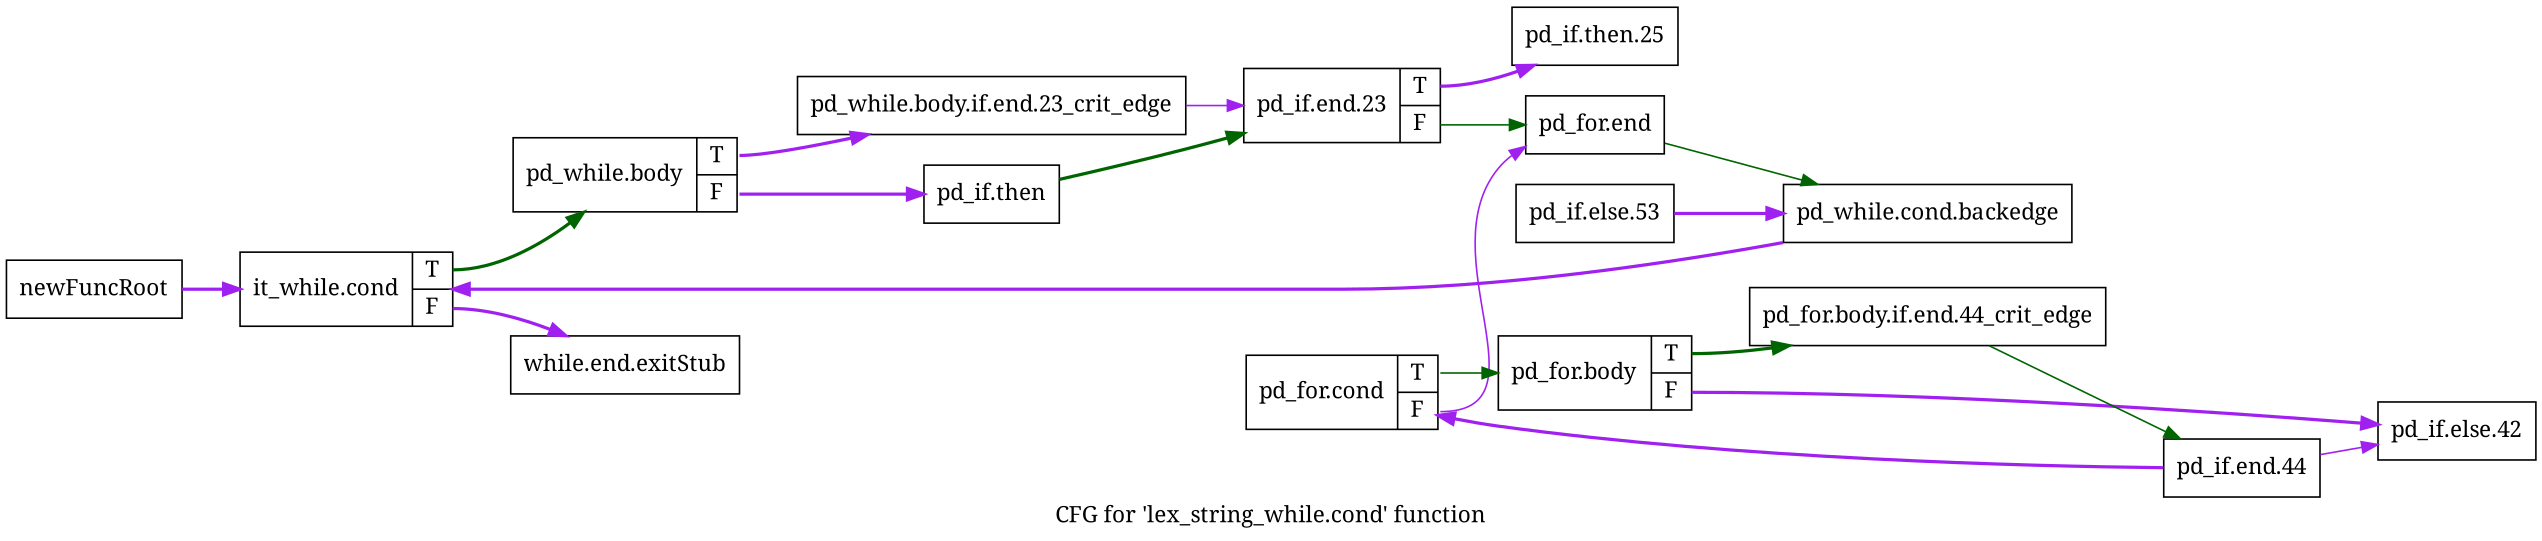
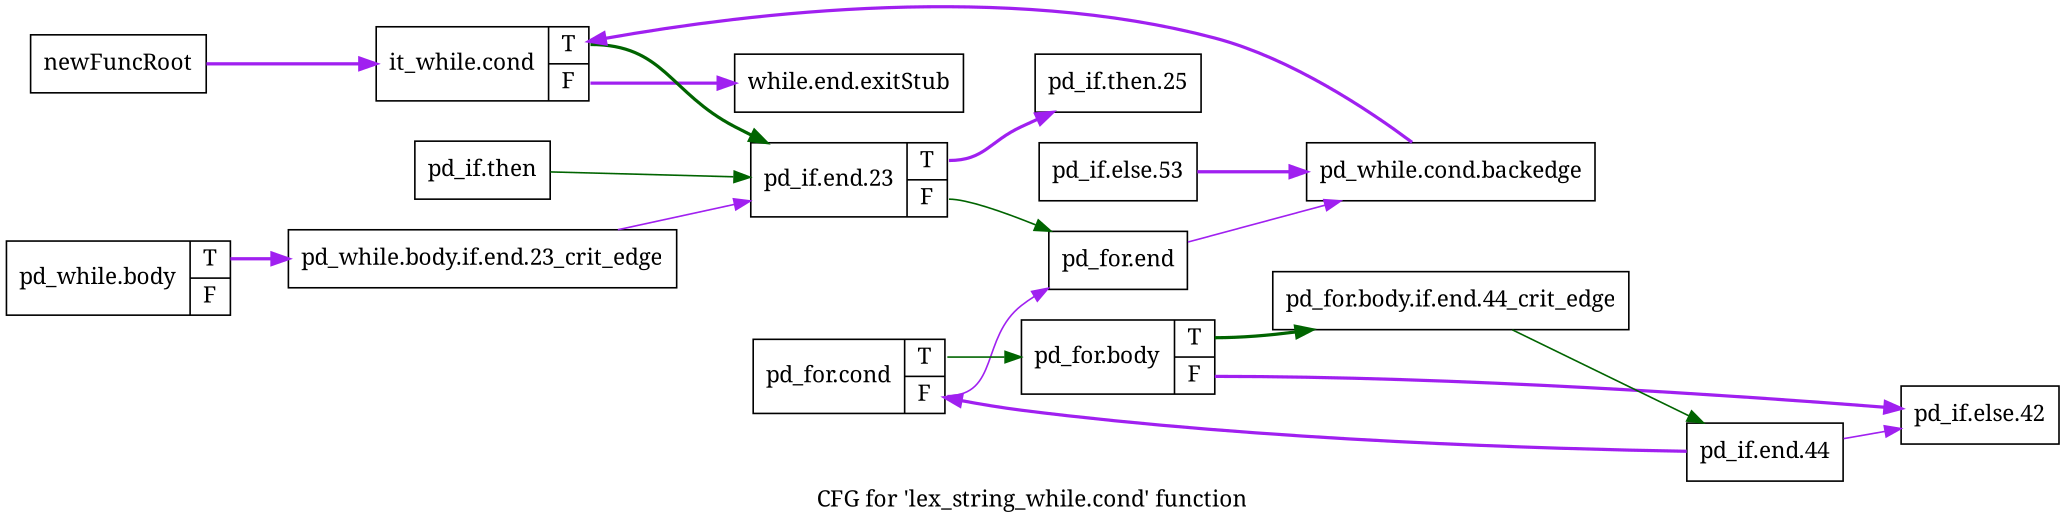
edge "pd_if.then" -> "pd_if.end.23": style bold -> solid
edge "pd_for.end" -> "pd_while.cond.backedge": color darkgreen -> purple
edge "pd_while.body" -> "pd_if.then": removed
edge "it_while.cond" -> "pd_while.body": now "it_while.cond" -> "pd_if.end.23"
